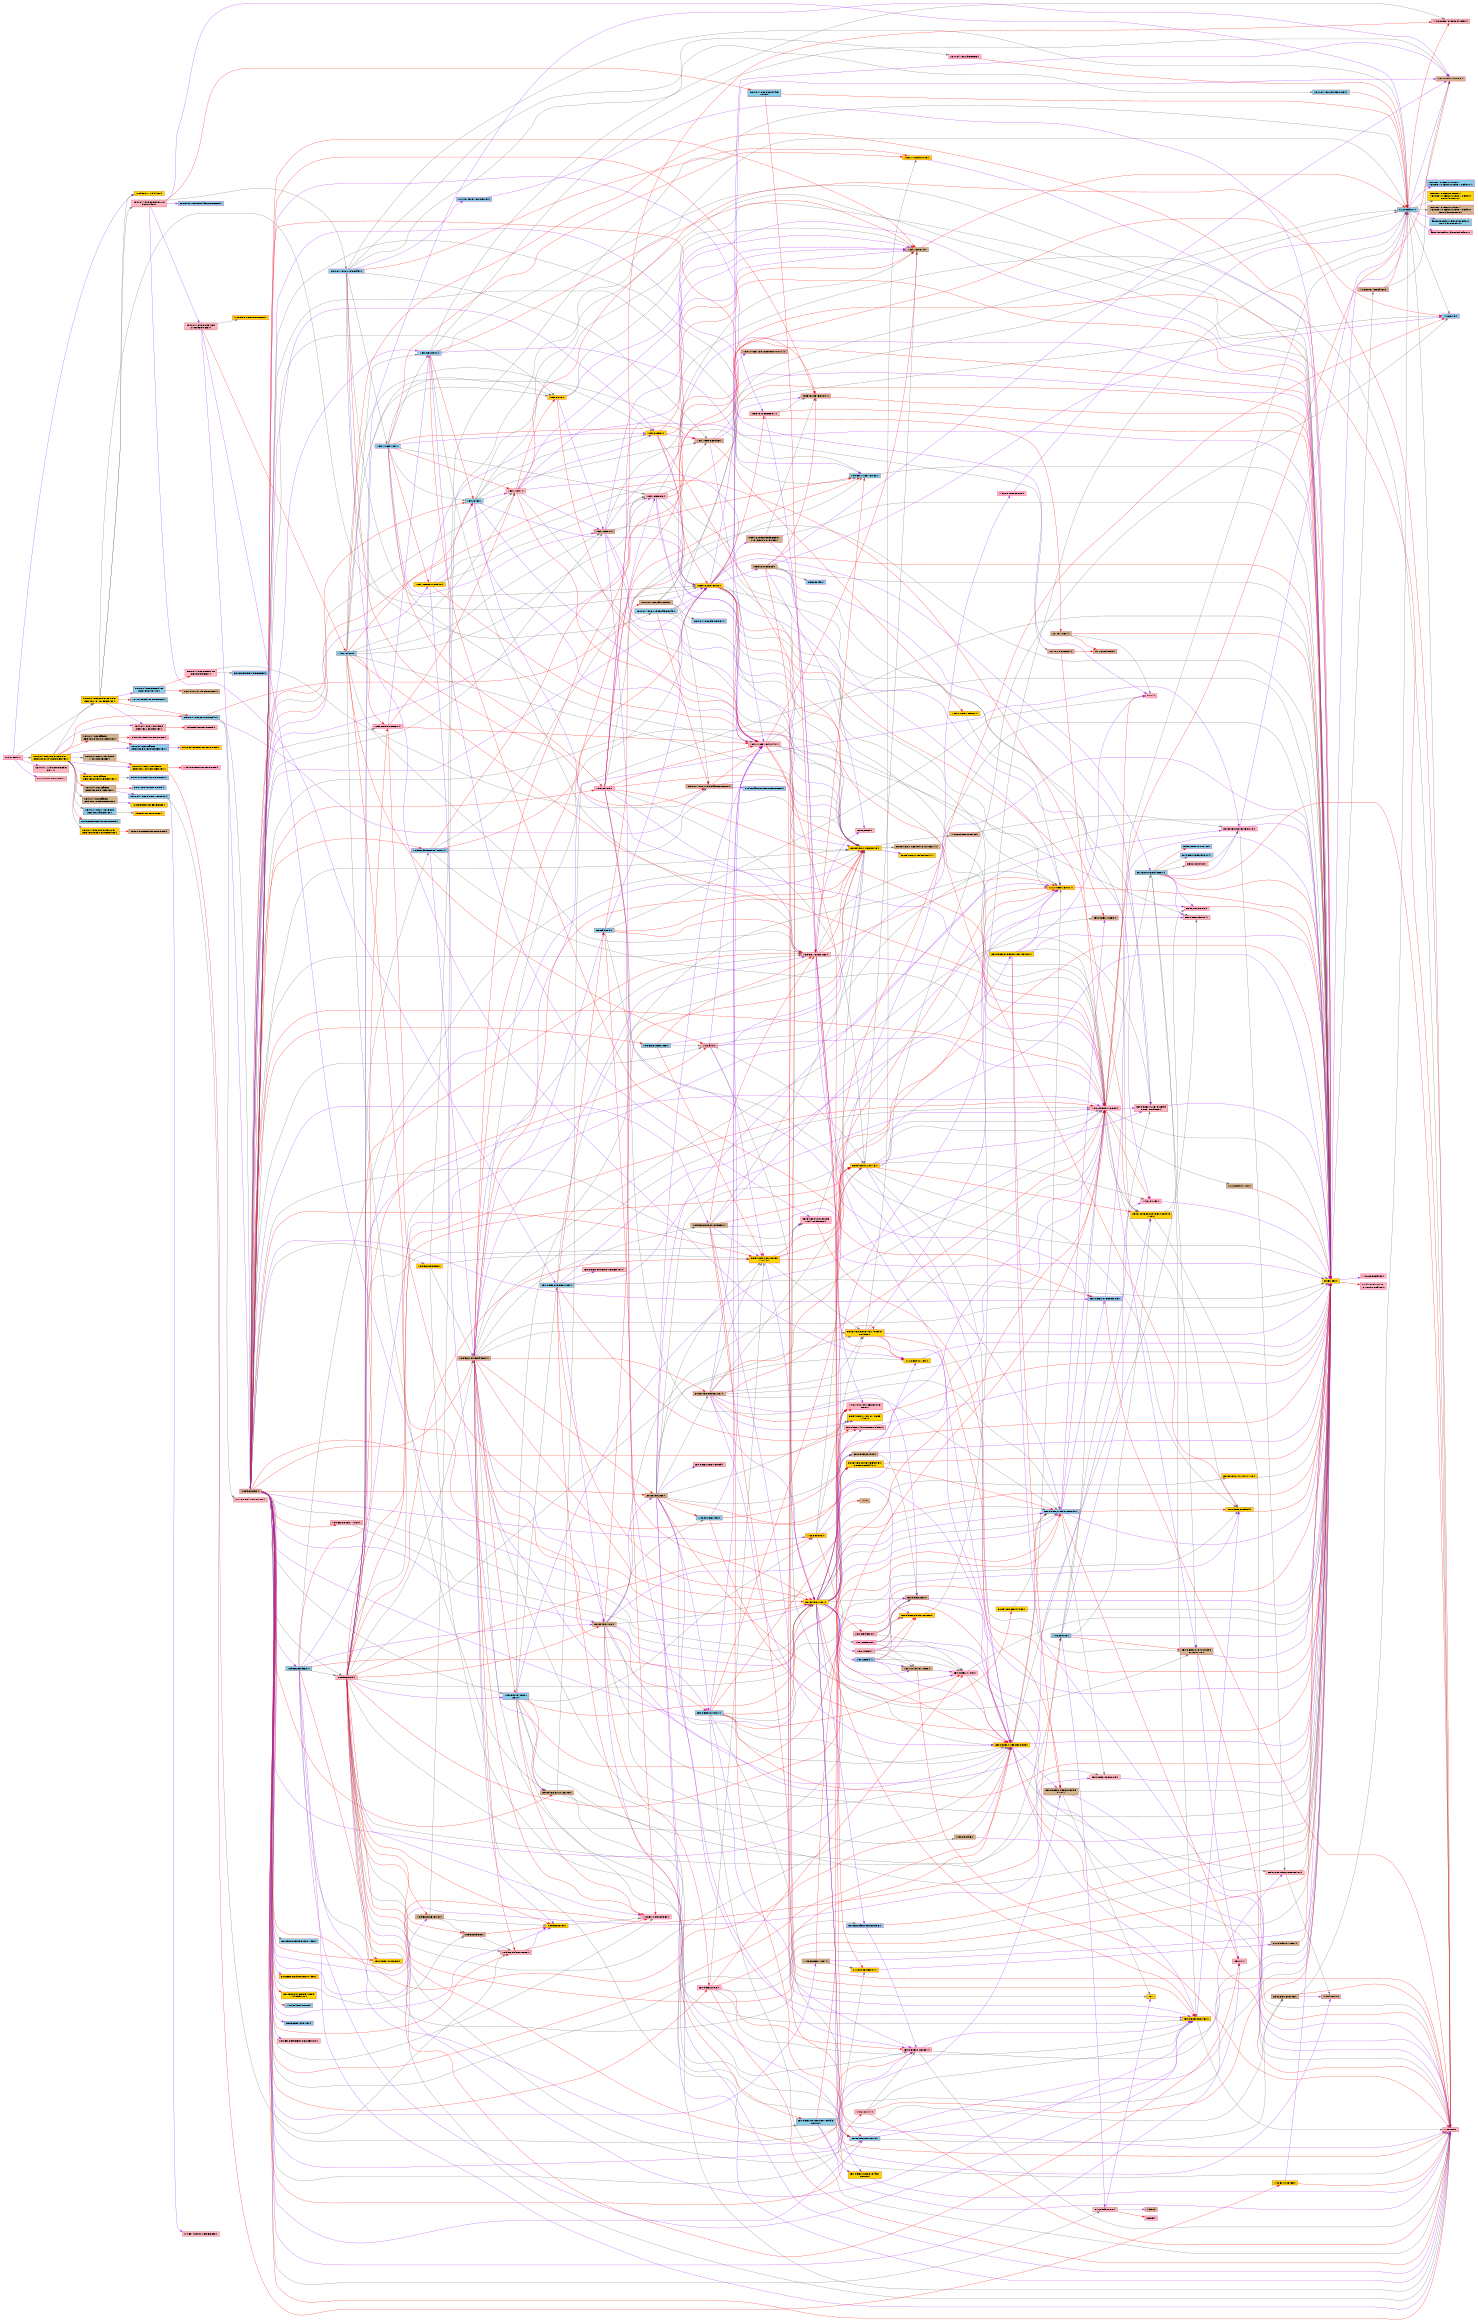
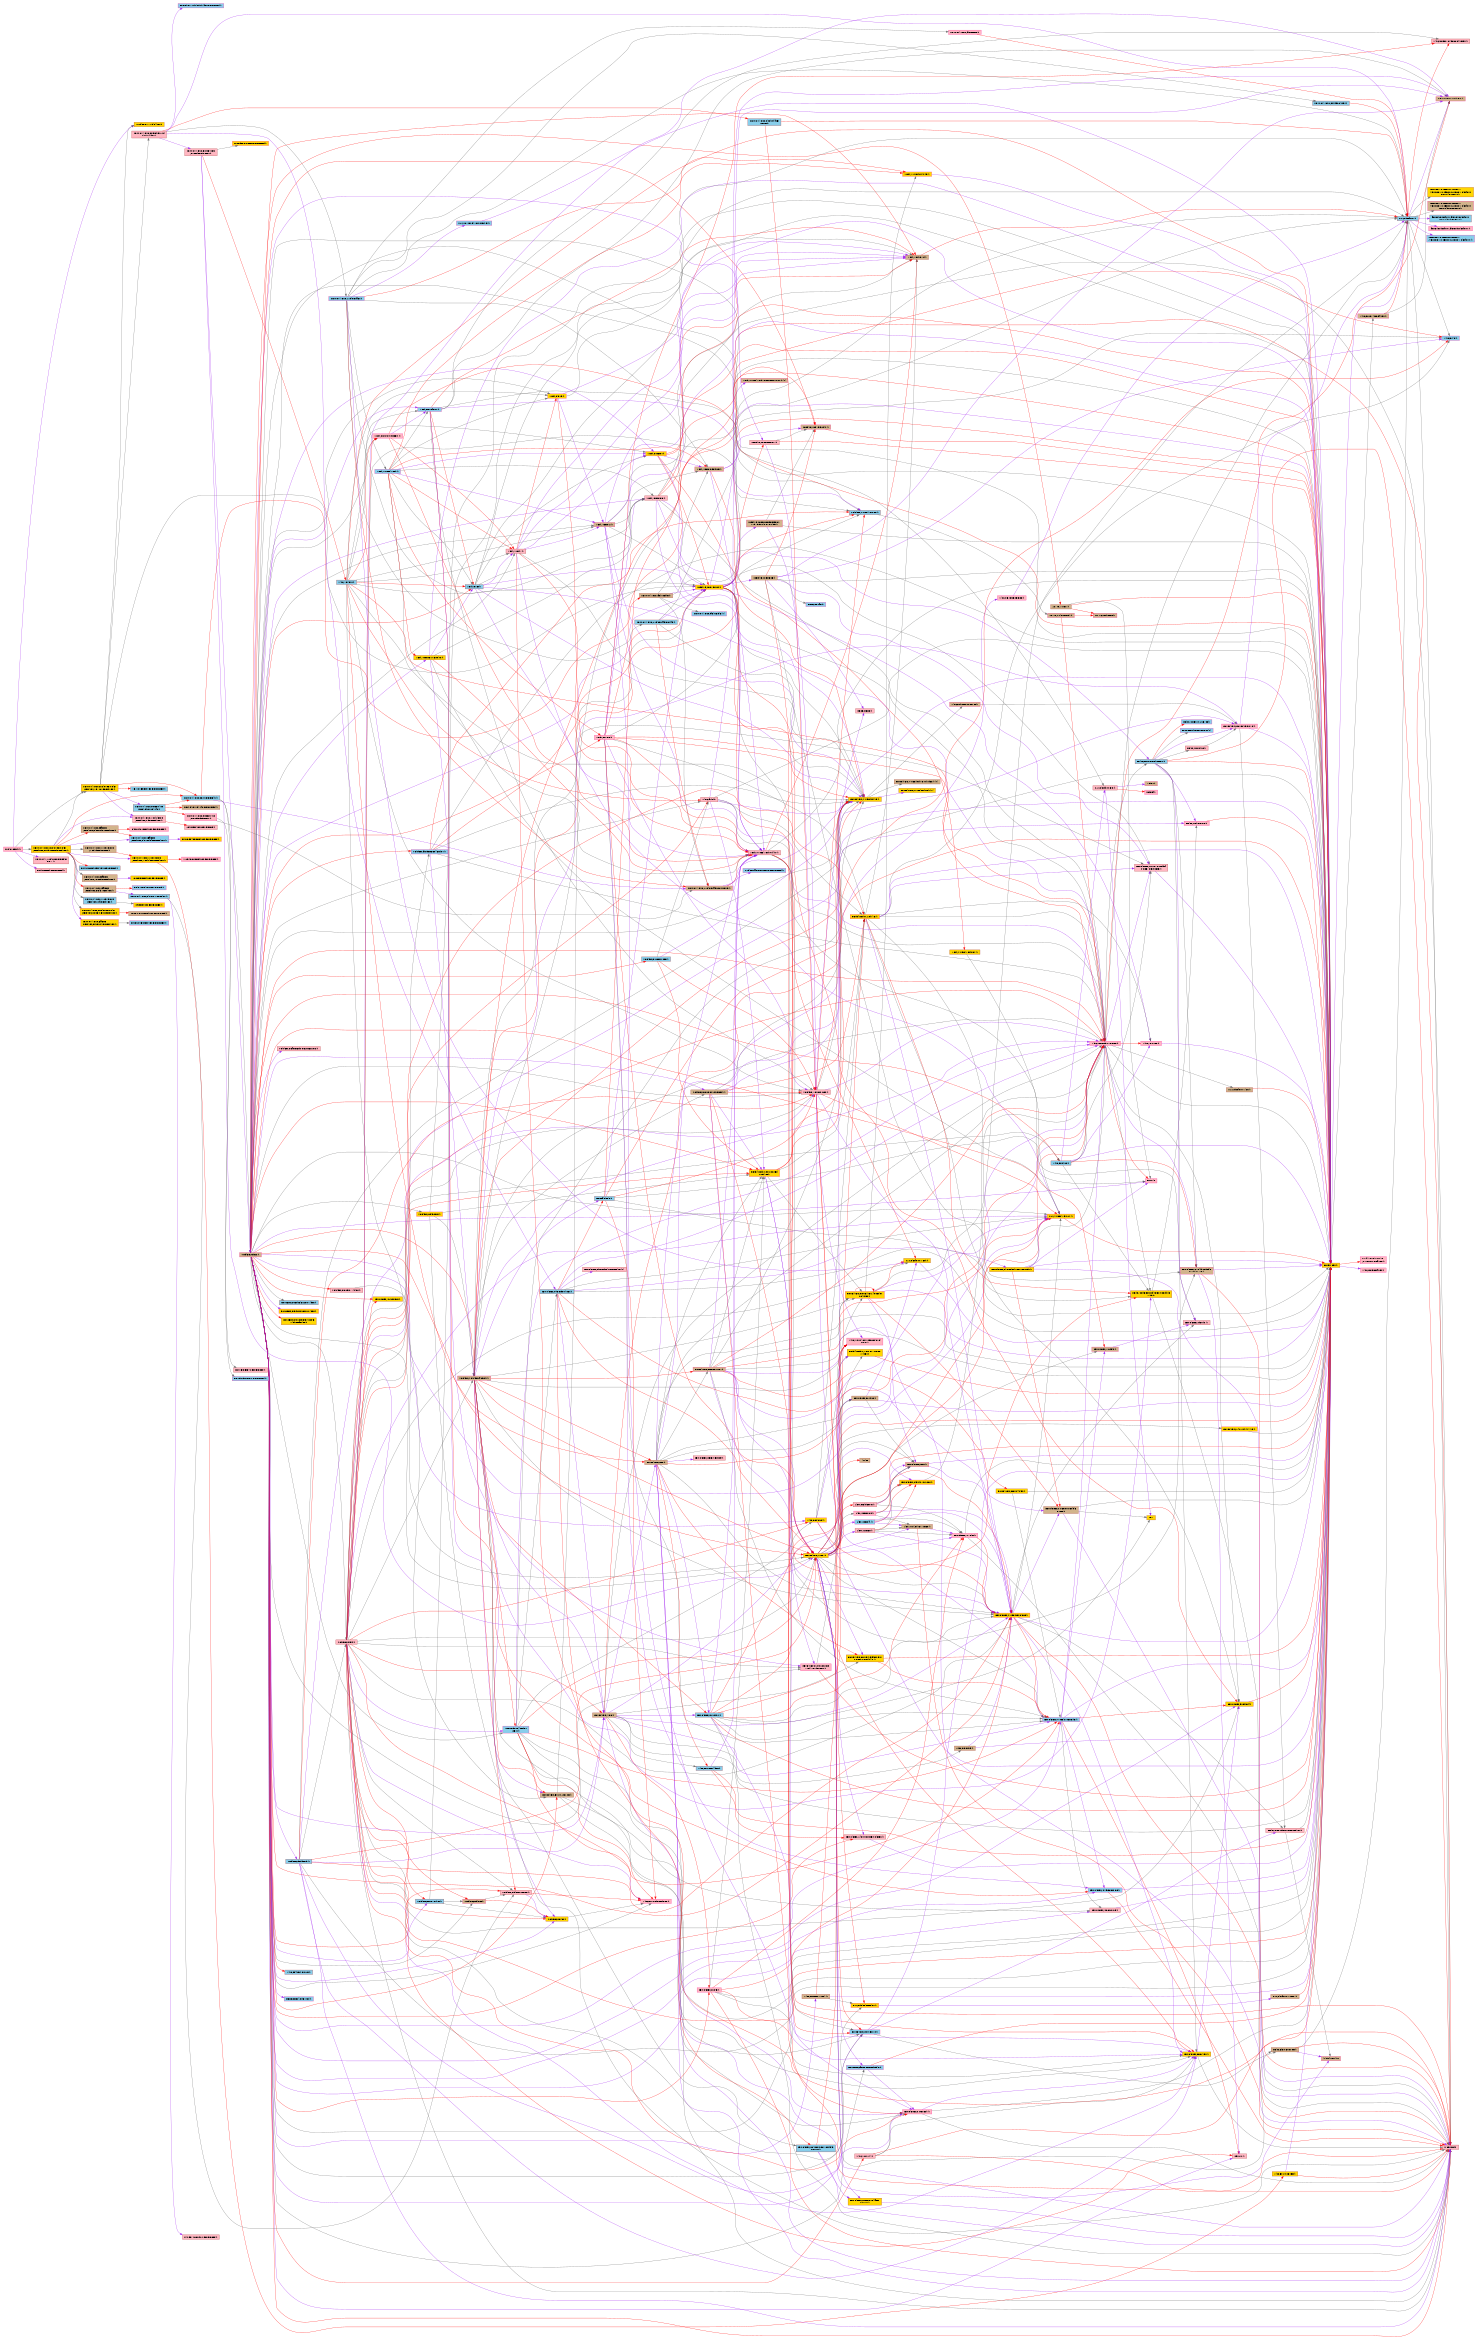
edge "HarmonixDsp/Streaming /TrackChannelInfo.h" -> "HarmonixDsp/PannerDetails.h": added
edge "Serialization/Structured Archive.h" -> "Serialization/Archive.h": color red -> gray40
node "UObject/CoreNative.h": fillcolor tan -> skyblue
